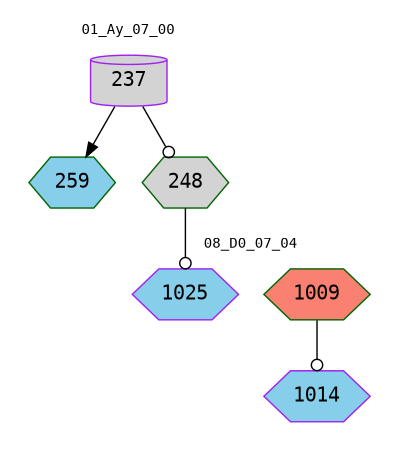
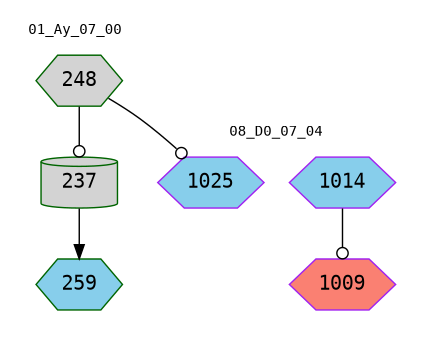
node "237": color purple -> darkgreen
edge "237" -> "248": reversed
node "1009": color darkgreen -> purple
edge "1009" -> "1014": reversed
